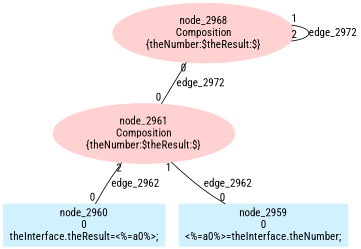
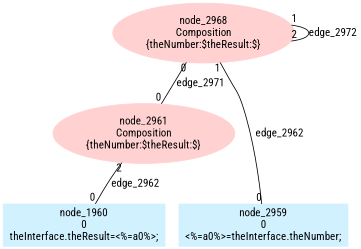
edge "node_2968 Composition {theNumber:$theResult:$}" -- "node_2961 Composition {theNumber:$theResult:$}": label "edge_2972" -> "edge_2971"
edge "node_2961 Composition {theNumber:$theResult:$}" -- "node_2959 0 <%=a0%>=theInterface.theNumber;": now "node_2968 Composition {theNumber:$theResult:$}" -- "node_2959 0 <%=a0%>=theInterface.theNumber;"
node "node_2960 0 theInterface.theResult=<%=a0%>;": label "node_2960 0 theInterface.theResult=<%=a0%>;" -> "node_1960 0 theInterface.theResult=<%=a0%>;"
